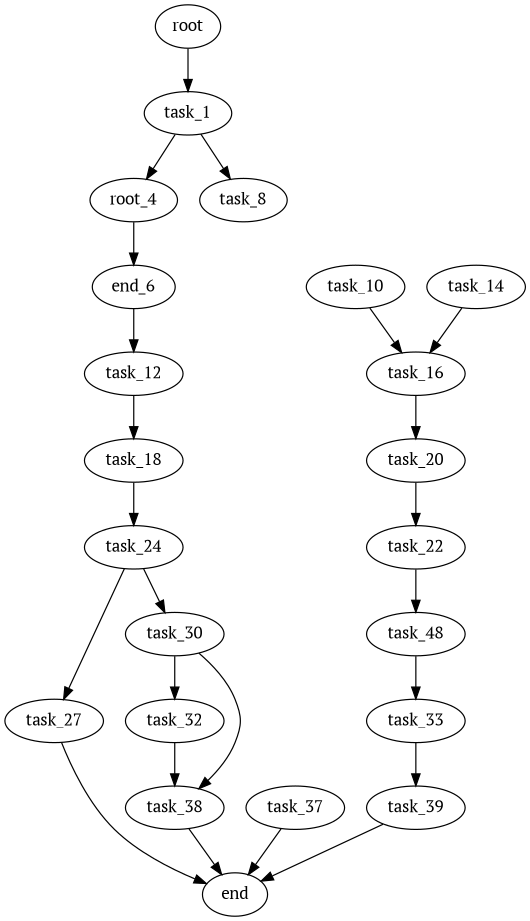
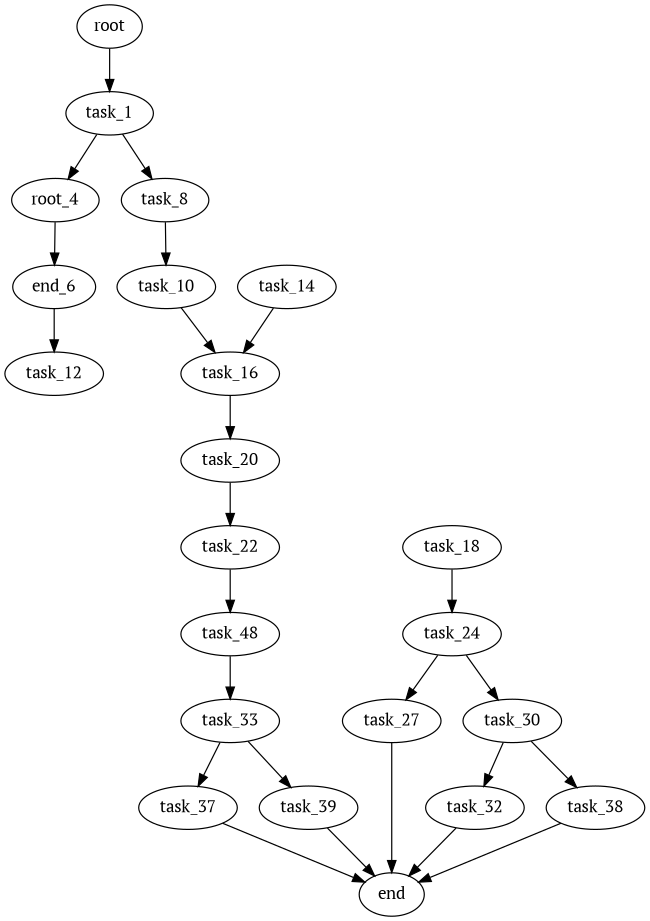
edge "task_8" -> "task_10": added
edge "task_12" -> "task_18": removed
edge "task_32" -> "task_38": now "task_32" -> "end"
edge "task_33" -> "task_37": added
